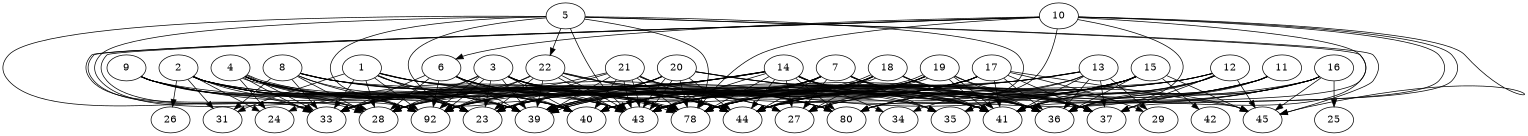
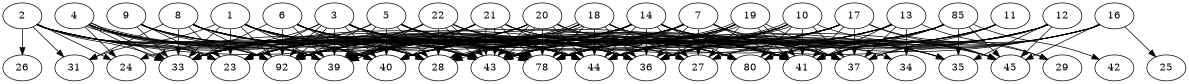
edge "10" -> "6": now "10" -> "92"
edge "5" -> "22": now "5" -> "28"
edge "1" -> "36": added
node "15": label "15" -> "85"
